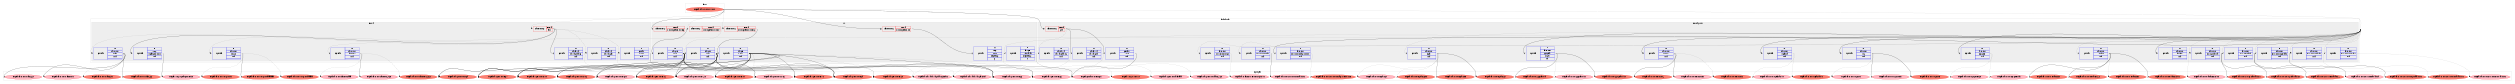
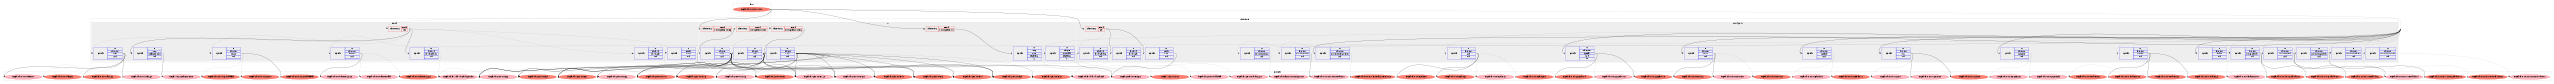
node "portage://dev-lang/python-3.8.0": added
